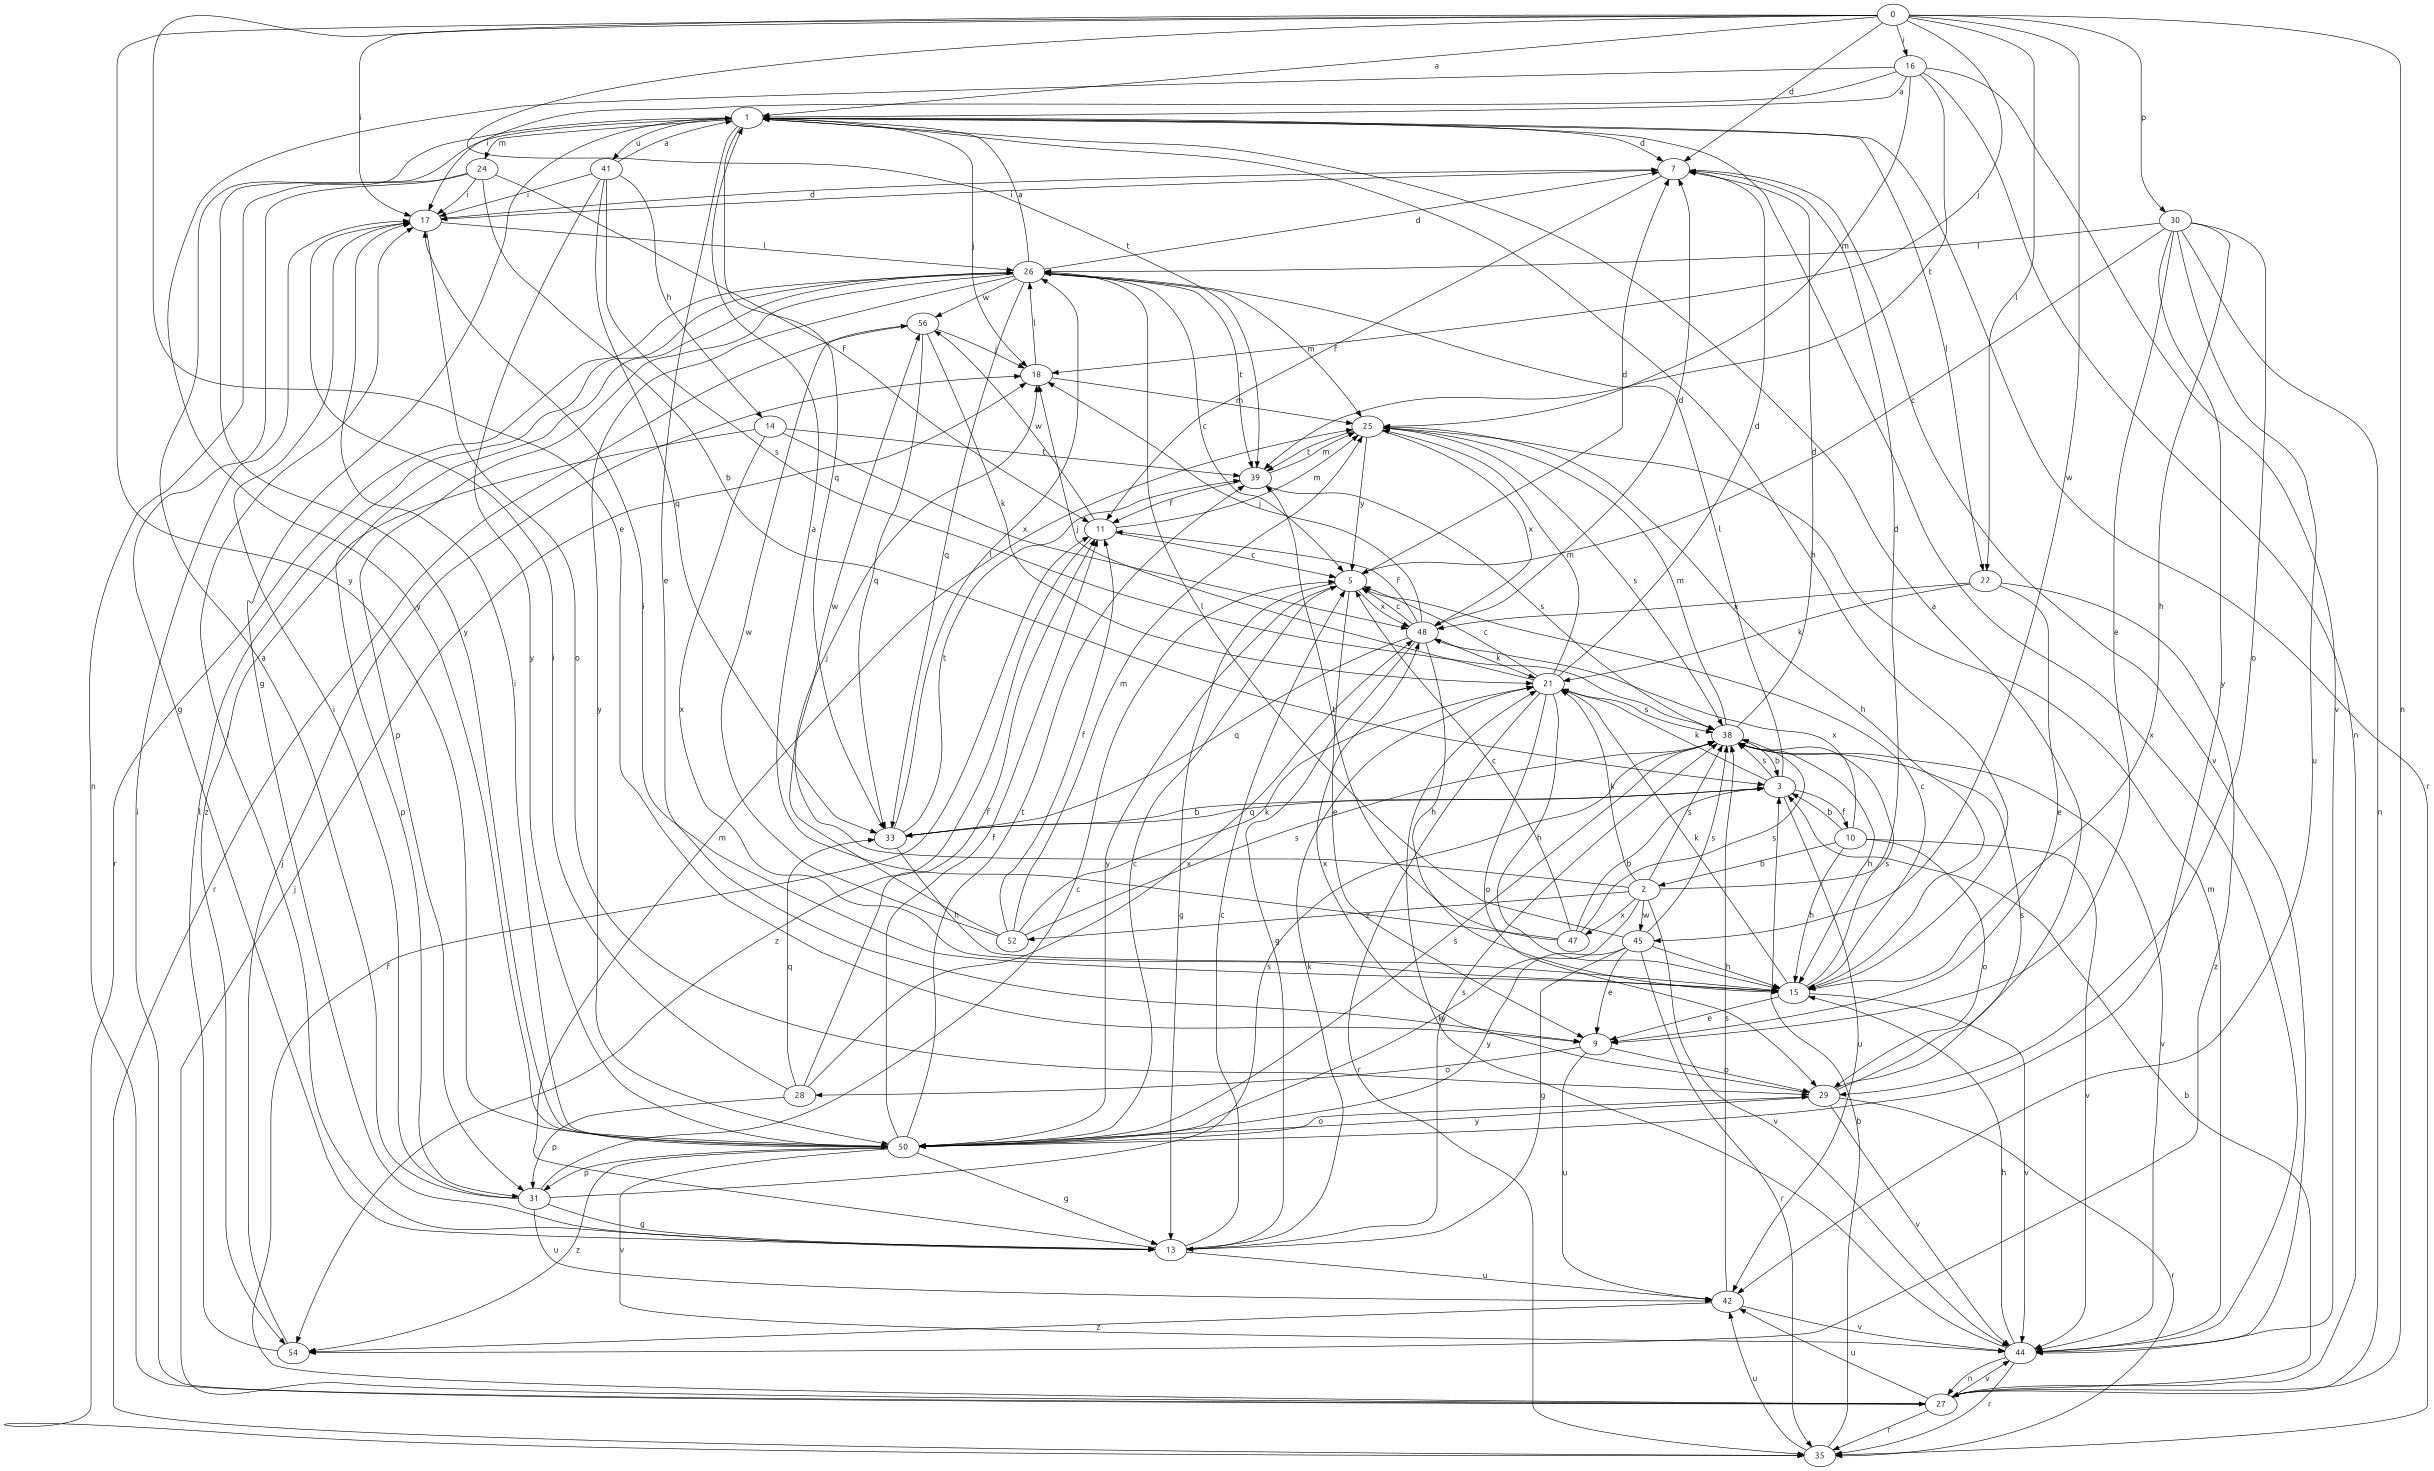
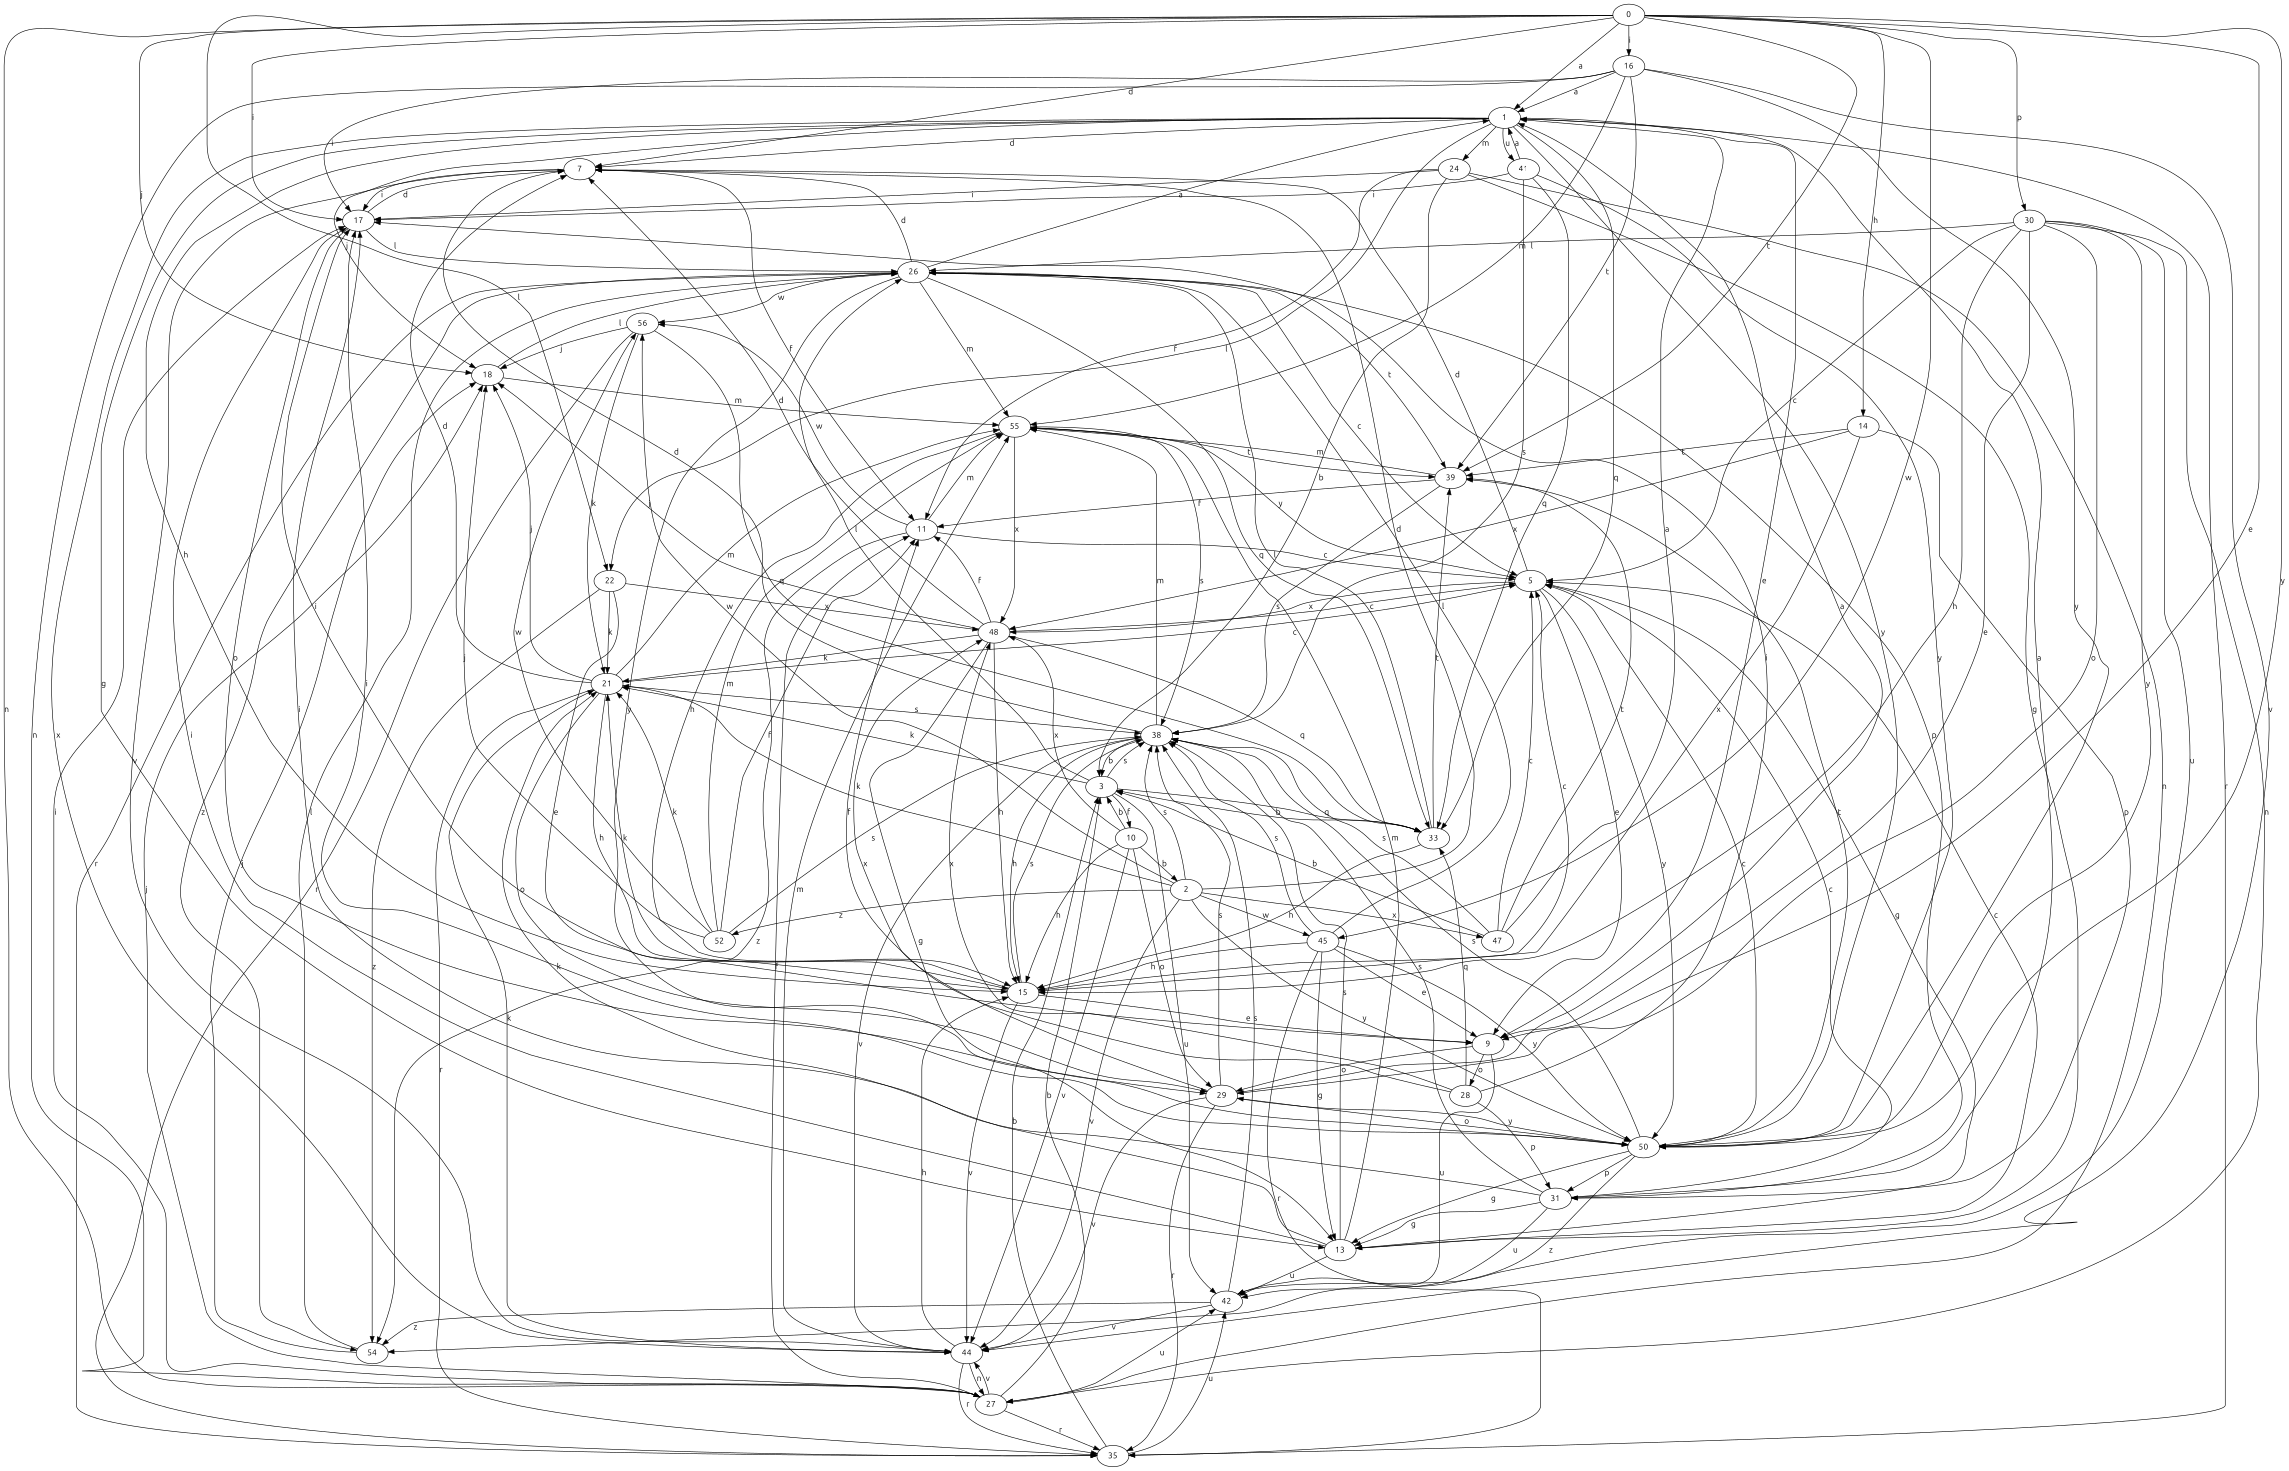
edge "41" -> "14": now "0" -> "14"
node "25": label "25" -> "55"
edge "50" -> "11": removed, label "f"
edge "50" -> "44": removed, label "v"
